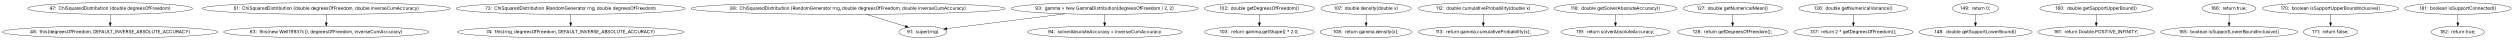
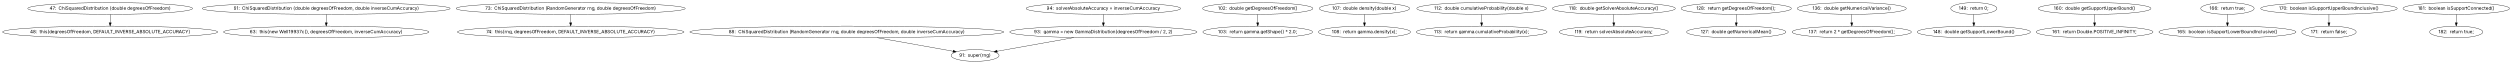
edge "93:  gamma = new GammaDistribution(degreesOfFreedom / 2, 2)" -> "94:  solverAbsoluteAccuracy = inverseCumAccuracy": reversed
edge "127:  double getNumericalMean()" -> "128:  return getDegreesOfFreedom();": reversed
